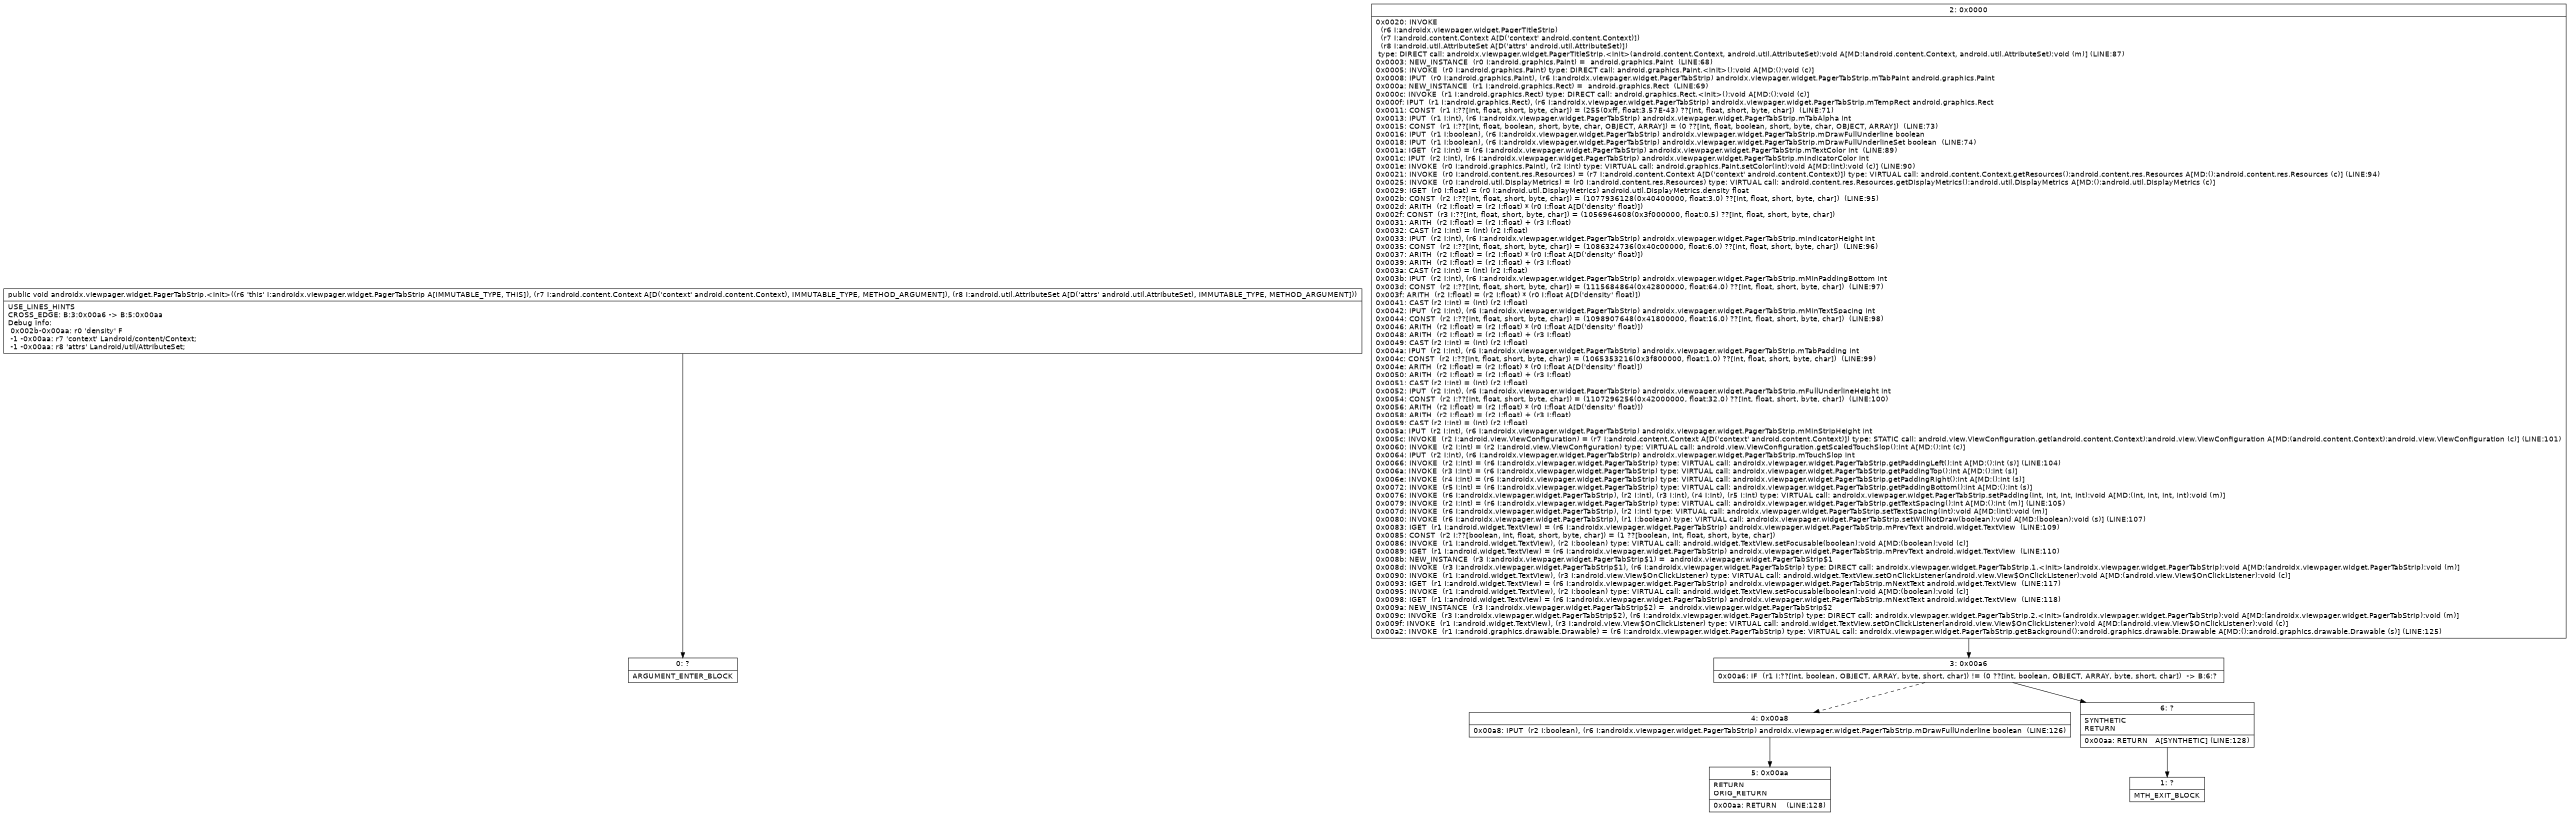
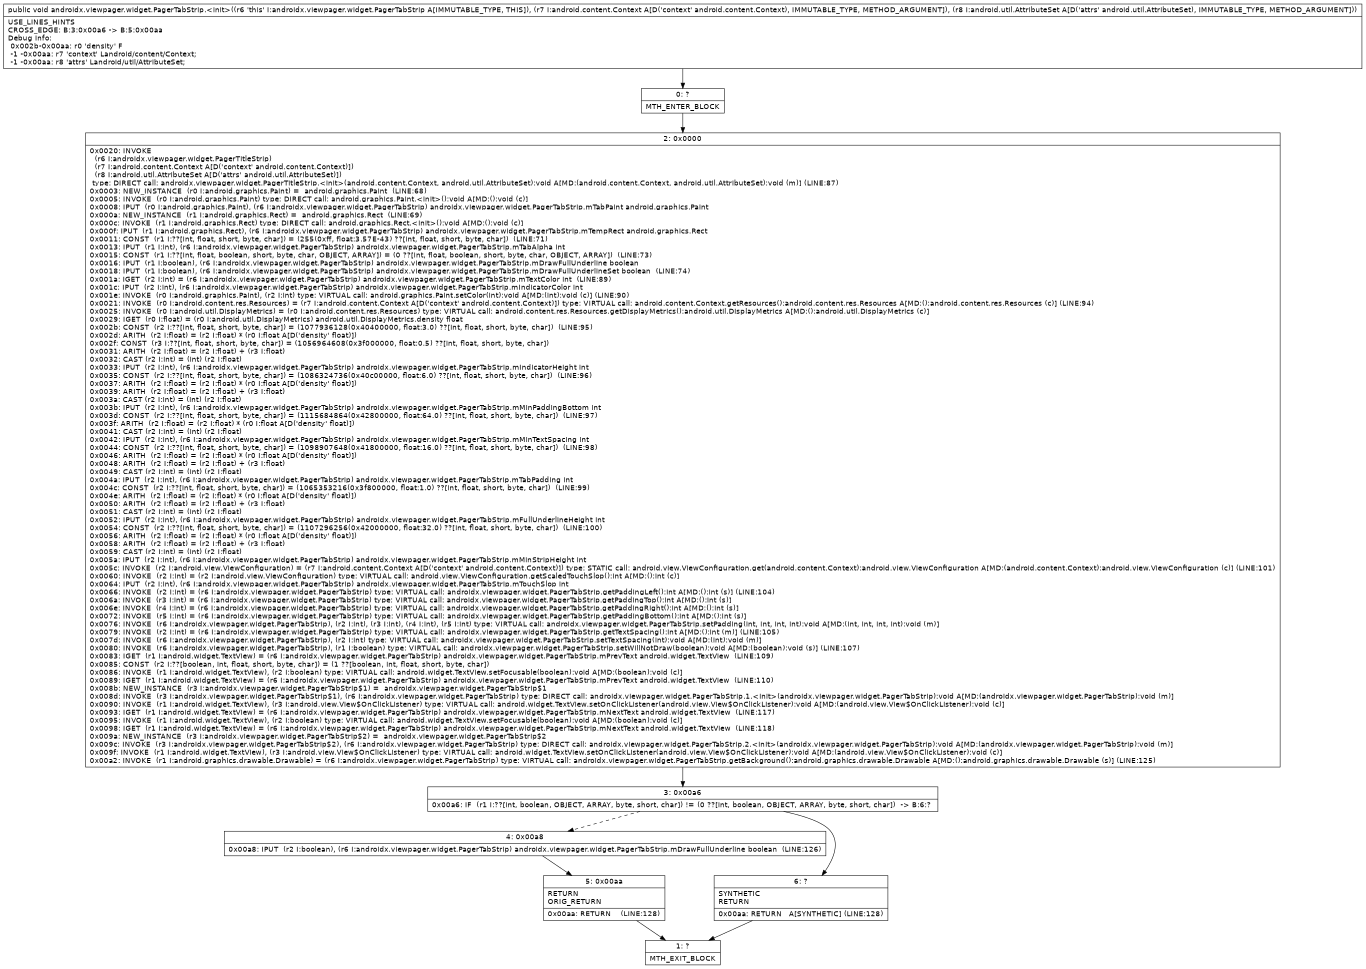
edge "0: ?" -> "2: 0x0000": added
node "0: ?": text "ARGUMENT_ENTER_BLOCK" -> "MTH_ENTER_BLOCK"
edge "5: 0x00aa" -> "1: ?": added
